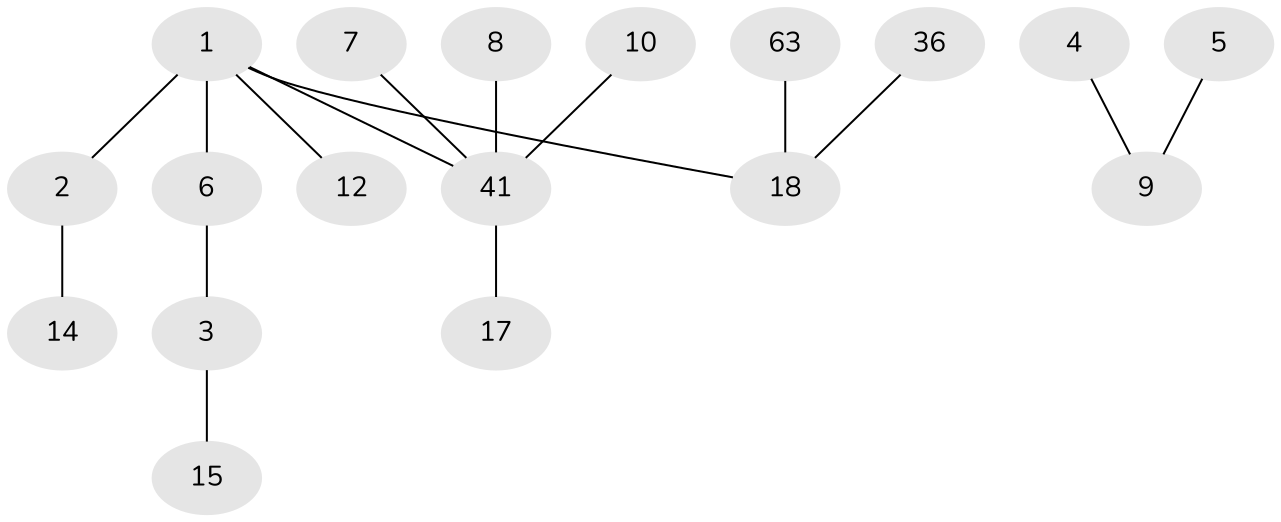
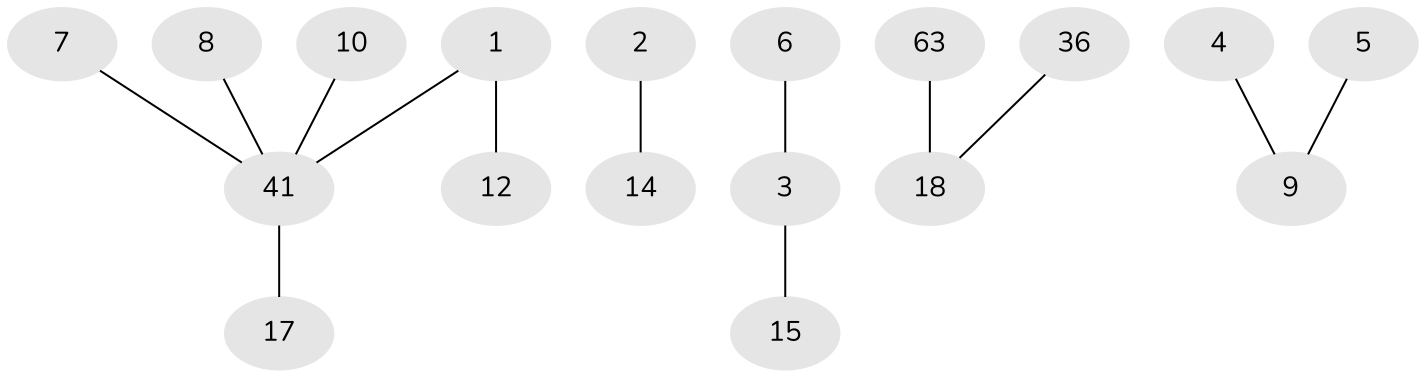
edge "1" -- "2": removed
edge "1" -- "6": removed
edge "1" -- "18": removed
